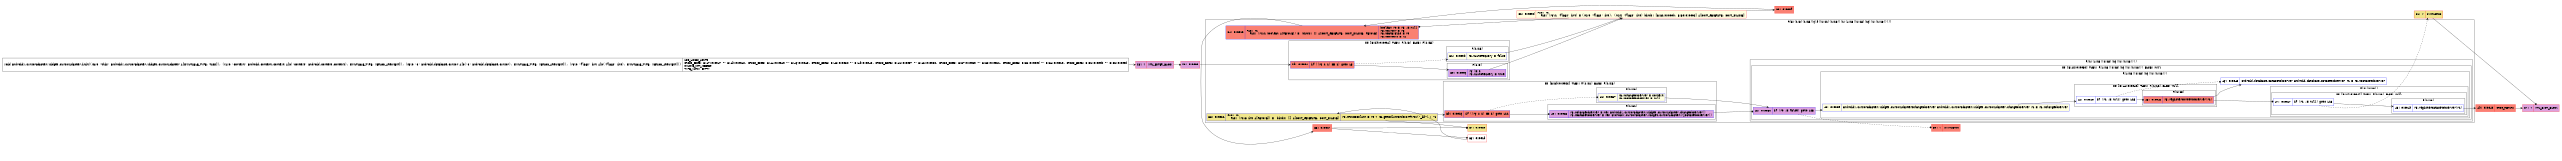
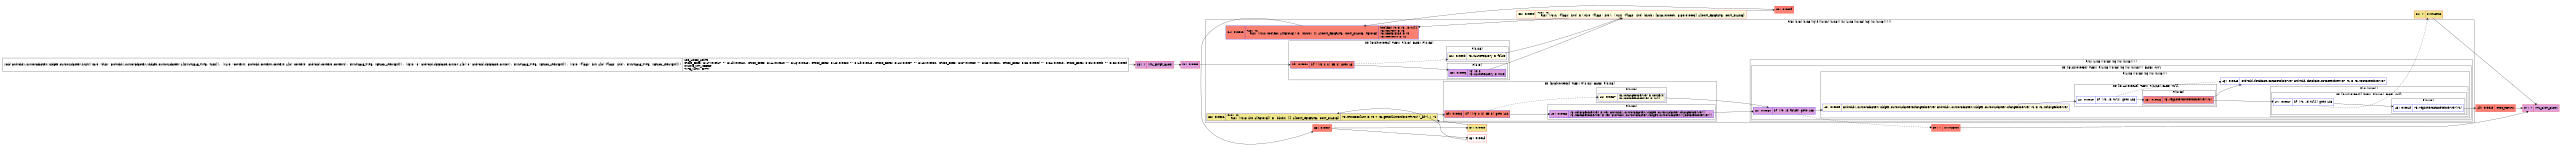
edge "38: 0x0021" -> "37: 0x0020": reversed
edge "50: ?" -> "27: ?": added
